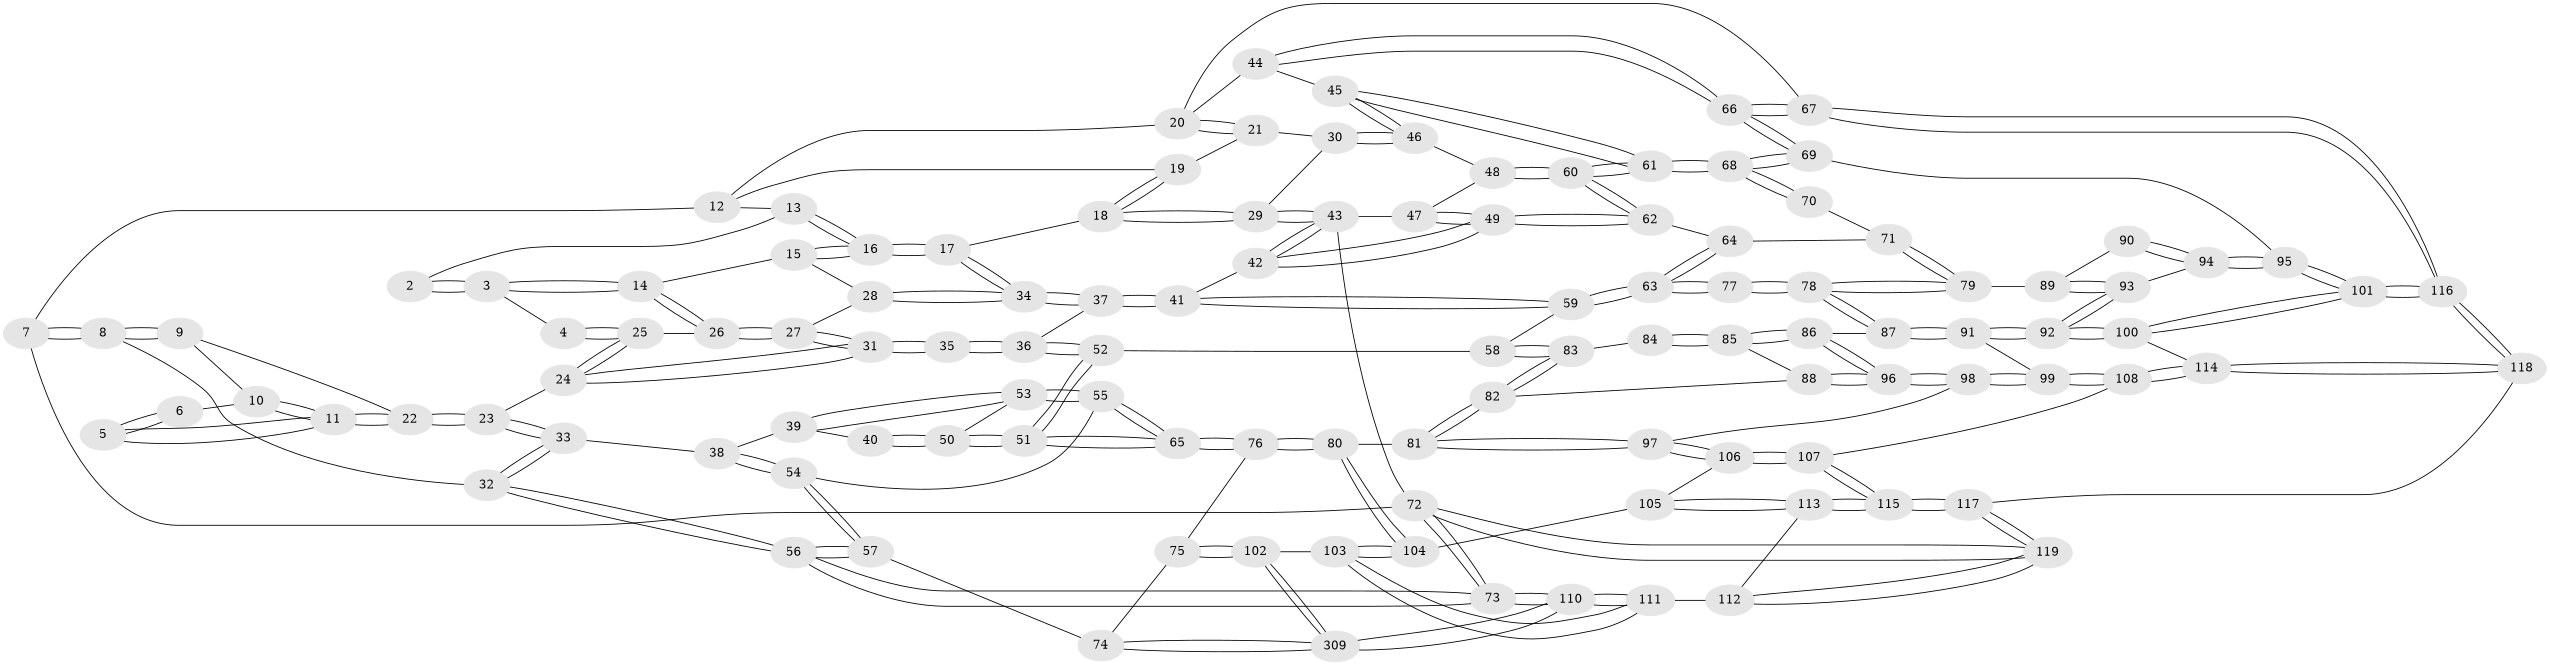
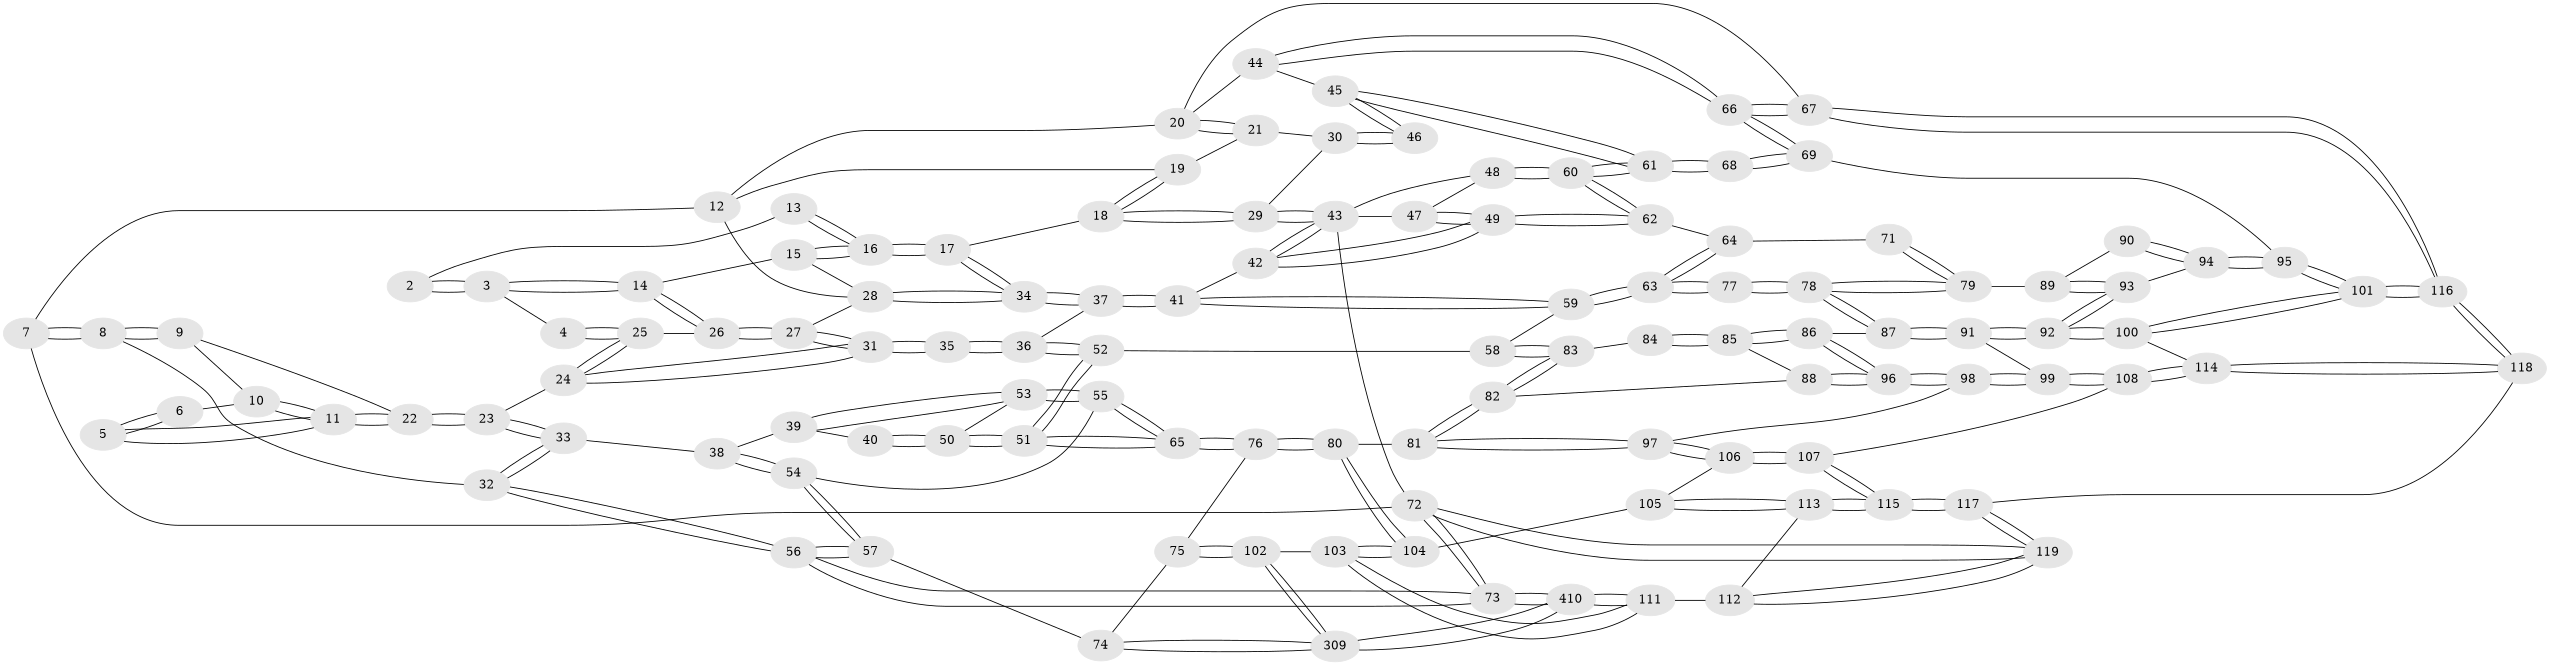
edge "46" -- "48": now "43" -- "48"
node "70": removed
edge "12" -- "13": now "12" -- "28"
node "110": label "110" -> "410"
